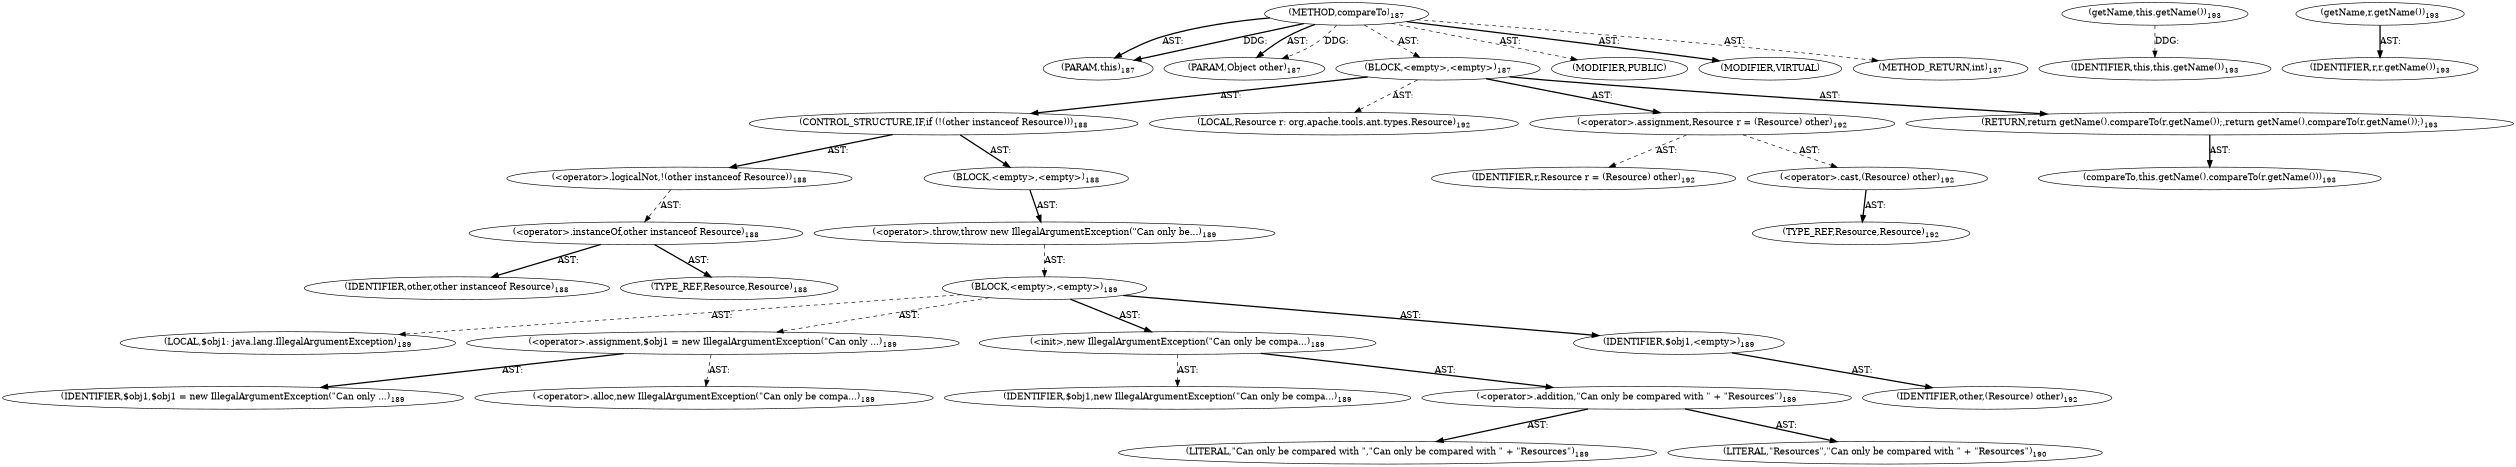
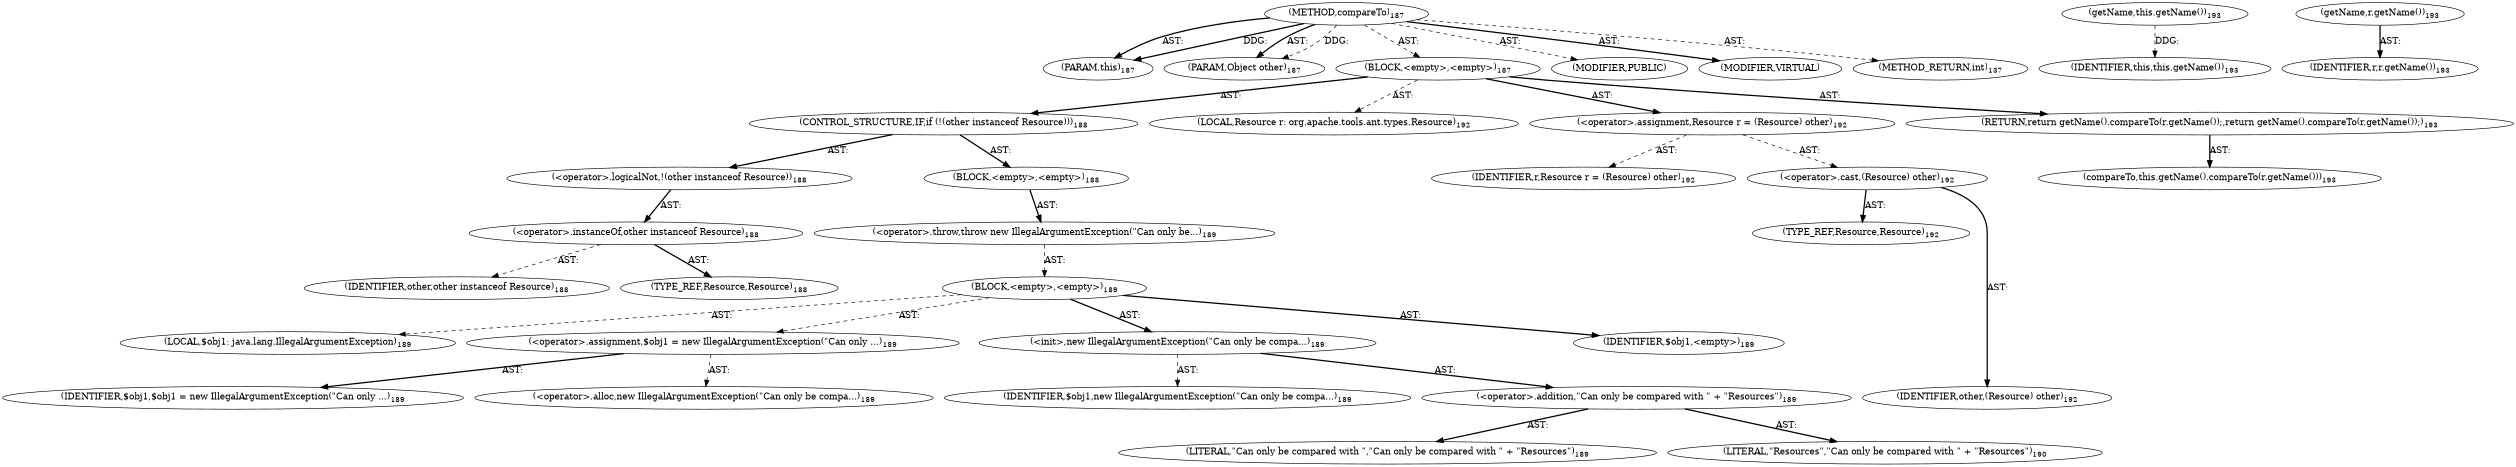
edge "(<operator>.logicalNot,!(other instanceof Resource))" -> "(<operator>.instanceOf,other instanceof Resource)": style dashed -> bold
edge "(<operator>.instanceOf,other instanceof Resource)" -> "(IDENTIFIER,other,other instanceof Resource)": style bold -> dashed
edge "(IDENTIFIER,$obj1,<empty>)" -> "(IDENTIFIER,other,(Resource) other)": now "(<operator>.cast,(Resource) other)" -> "(IDENTIFIER,other,(Resource) other)"
